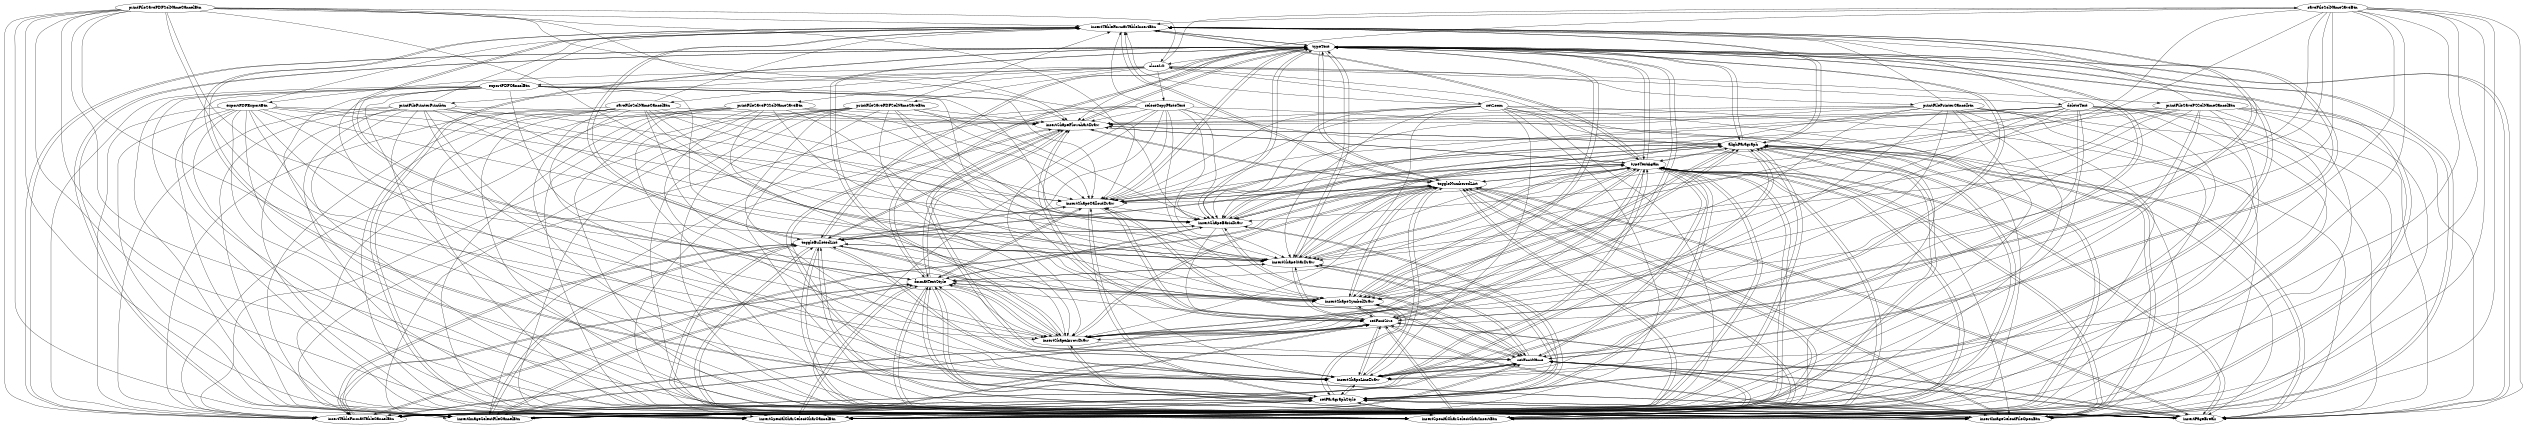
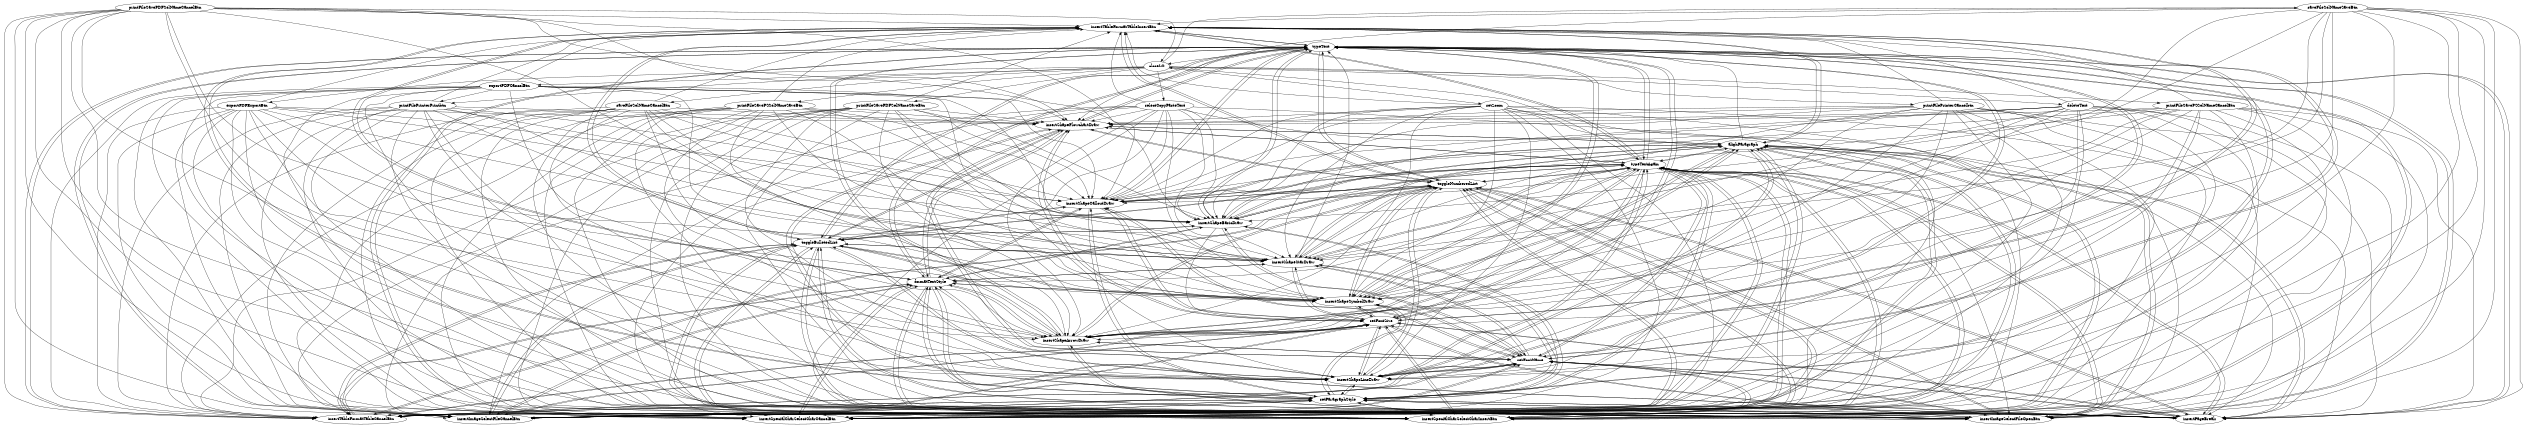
edge "printFileSavePSSelNameSaveBtn" -> "insertTableFormatTableInsertBtn": added
edge "typeText" -> "alighParagraph": removed
edge "typeText" -> "insertShapeStarDraw": removed
edge "deleteText" -> "insertPageBreak": removed
edge "insertShapeCalloutDraw" -> "insertShapeBasicDraw": now "insertShapeCalloutDraw" -> "typeTextAgain"
edge "setZoom" -> "insertShapeSymbolDraw": added
edge "insertShapeSymbolDraw" -> "toggleBulletedList": added
edge "setFontSize" -> "formatTextStyle": now "setFontSize" -> "insertShapeArrowDraw"
edge "exportPDFCancelBtn" -> "insertShapeLineDraw": now "exportPDFCancelBtn" -> "printFilePrinterPrintbtn"
edge "setFontName" -> "insertShapeArrowDraw": added
edge "saveFileSelNameSaveBtn" -> "insertTableFormatTableCancelBtn": removed
